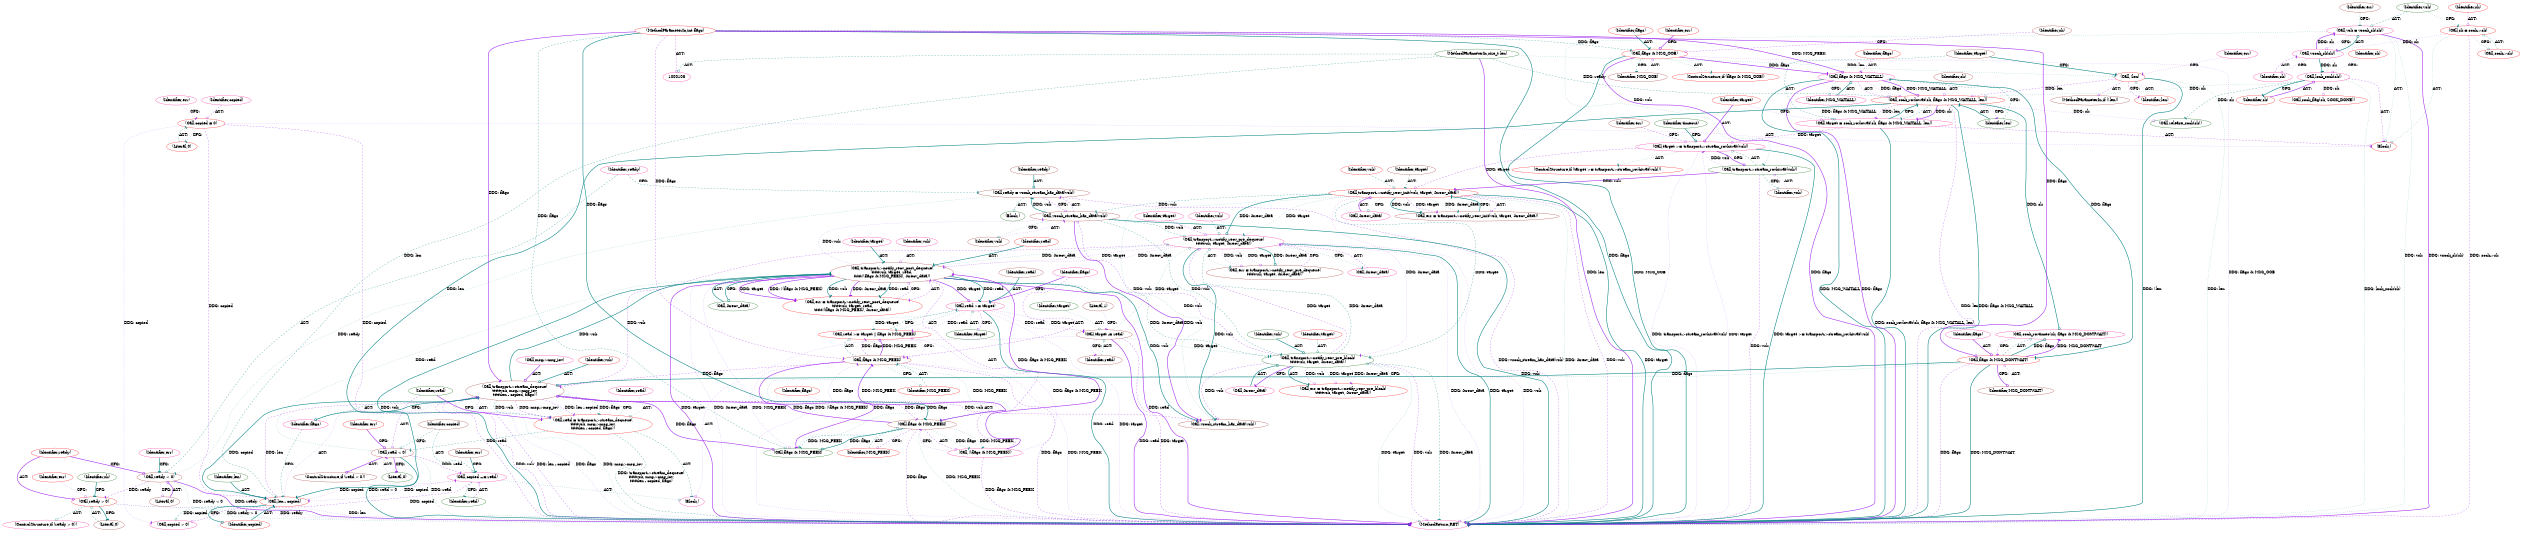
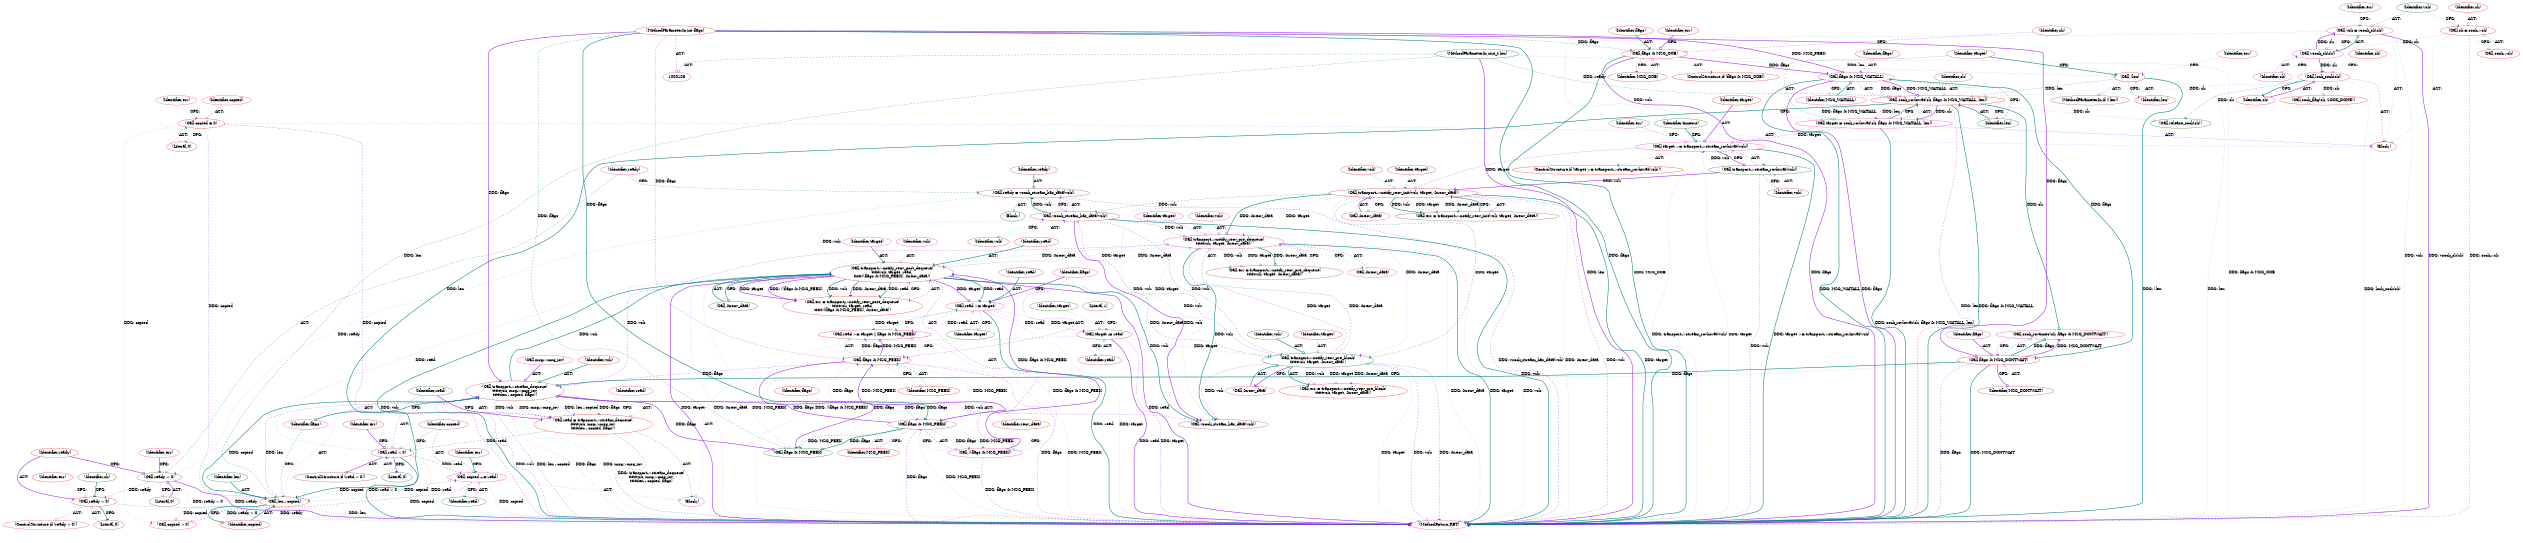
node "(Identifier,recv_data)": added
edge "(Call,copied += read)" -> "(Call,len - copied)": color purple -> teal
edge "(Call,copied += read)" -> "(MethodReturn,RET)": added, label "DDG: copied"
